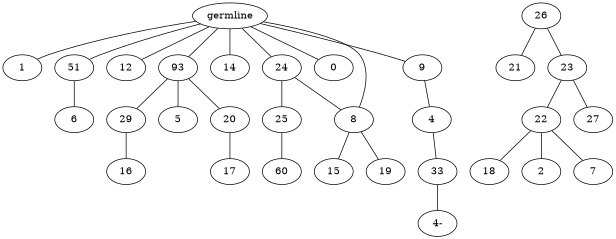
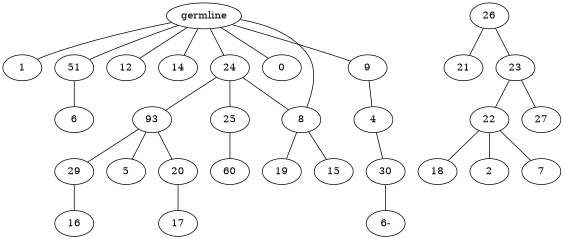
edge "germline" -- "93": now "24" -- "93"
node "33": label "33" -> "30"
node "4-": label "4-" -> "6-"
